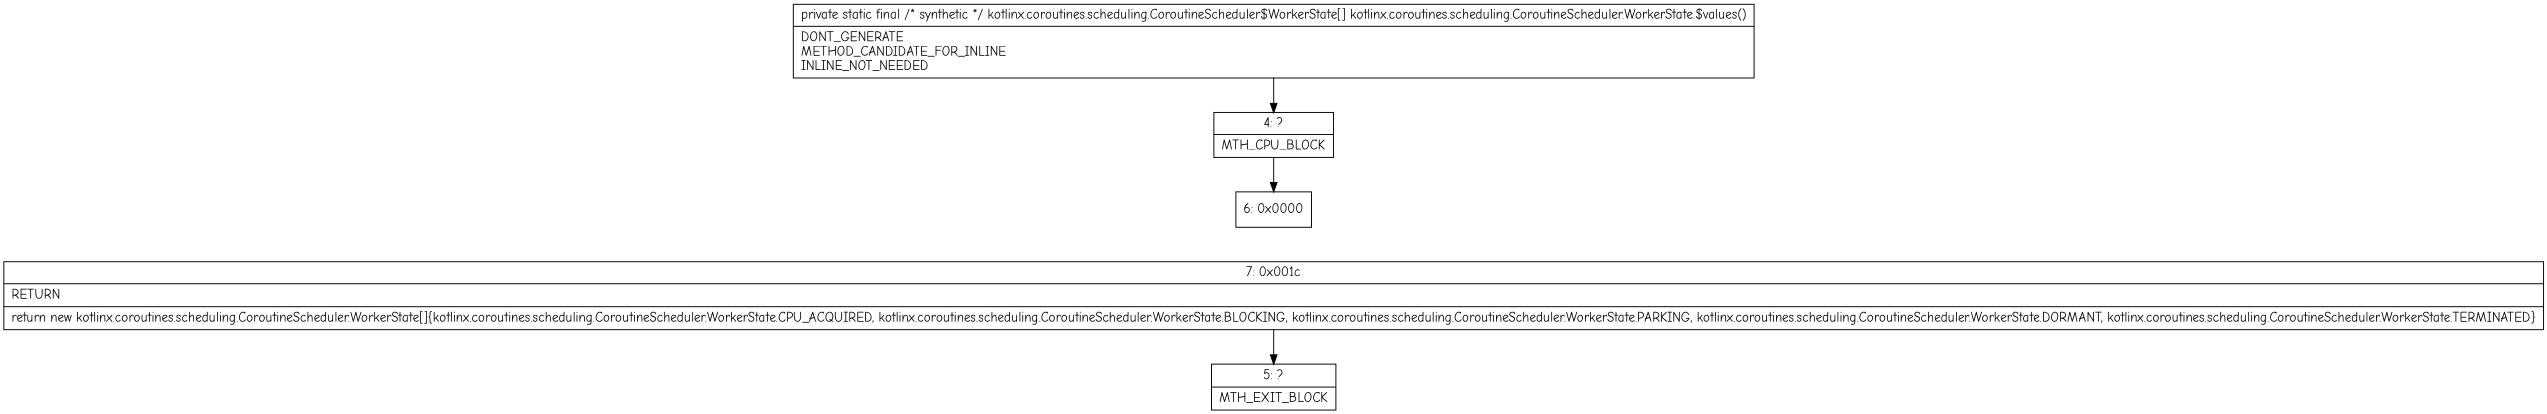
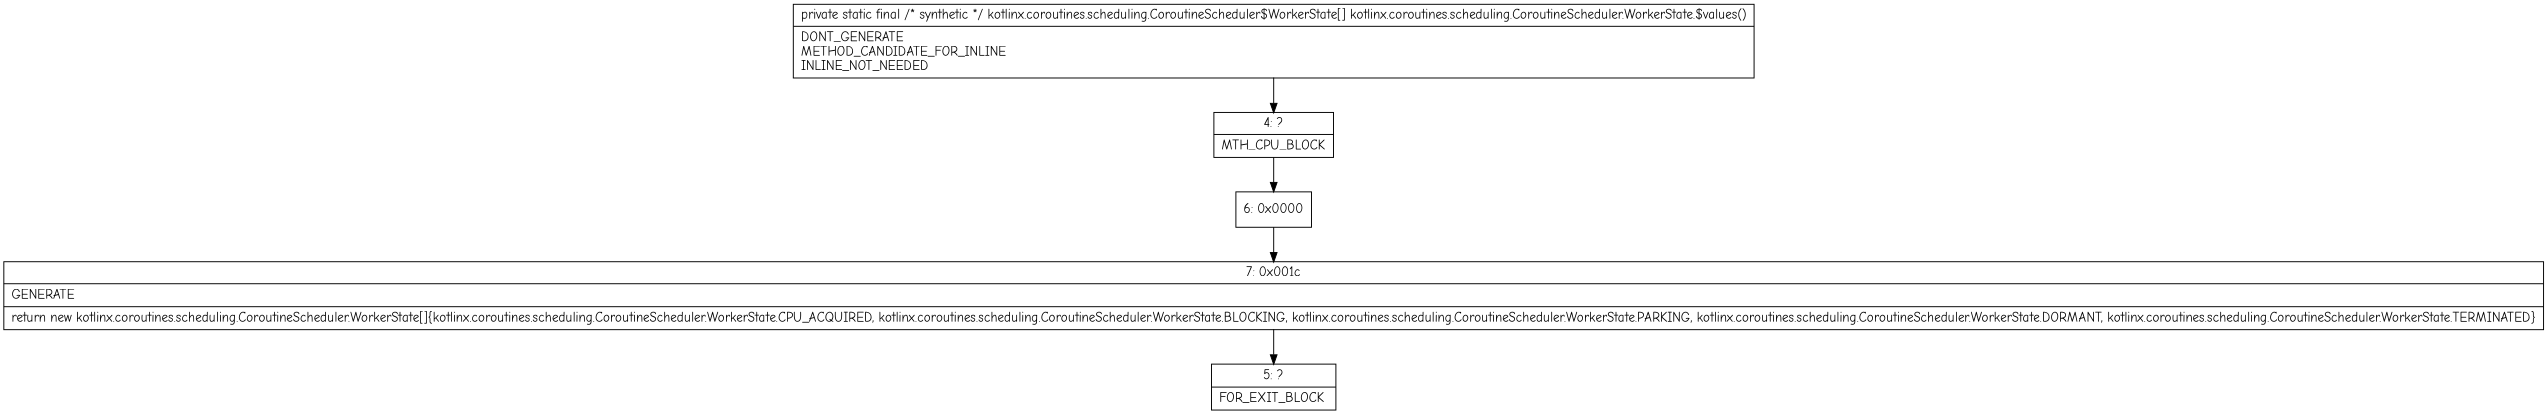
edge "6: 0x0000" -> "7: 0x001c": added
node "7: 0x001c": text "RETURN" -> "GENERATE"
node "5: ?": text "MTH_EXIT_BLOCK" -> "FOR_EXIT_BLOCK"
